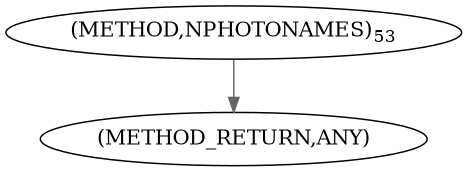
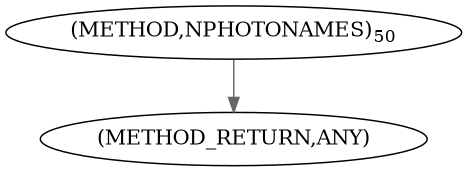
node "(METHOD,NPHOTONAMES)": text "53" -> "50"
